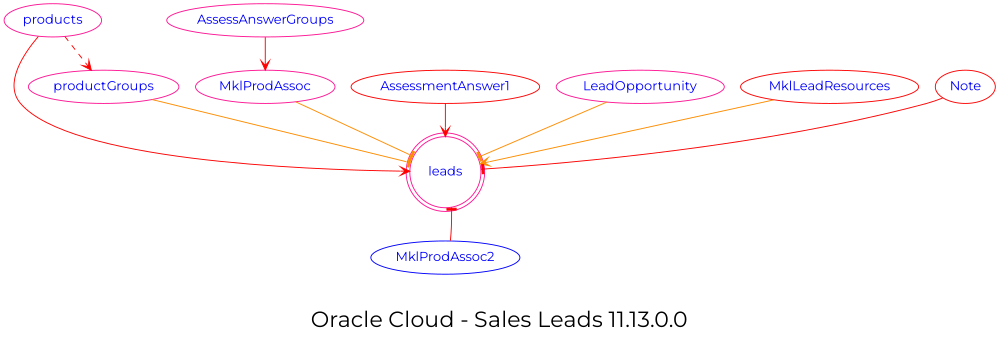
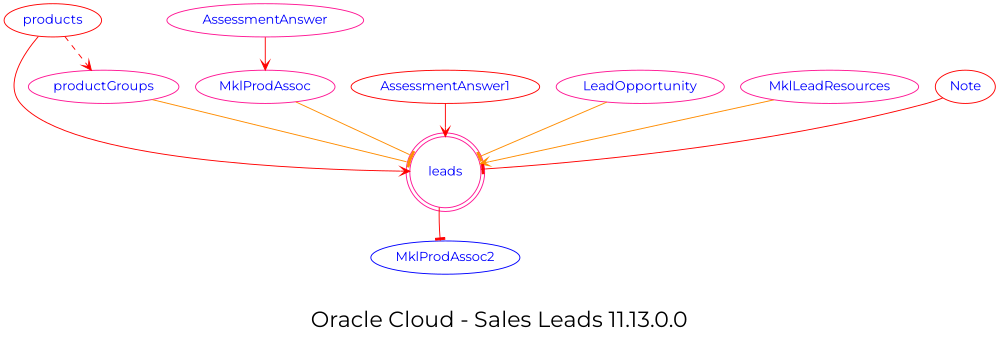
node "products": color deeppink -> red
node "AssessAnswerGroups": label "AssessAnswerGroups" -> "AssessmentAnswer"
node "MklLeadResources": color red -> deeppink
edge "MklProdAssoc2" -> "leads": reversed
